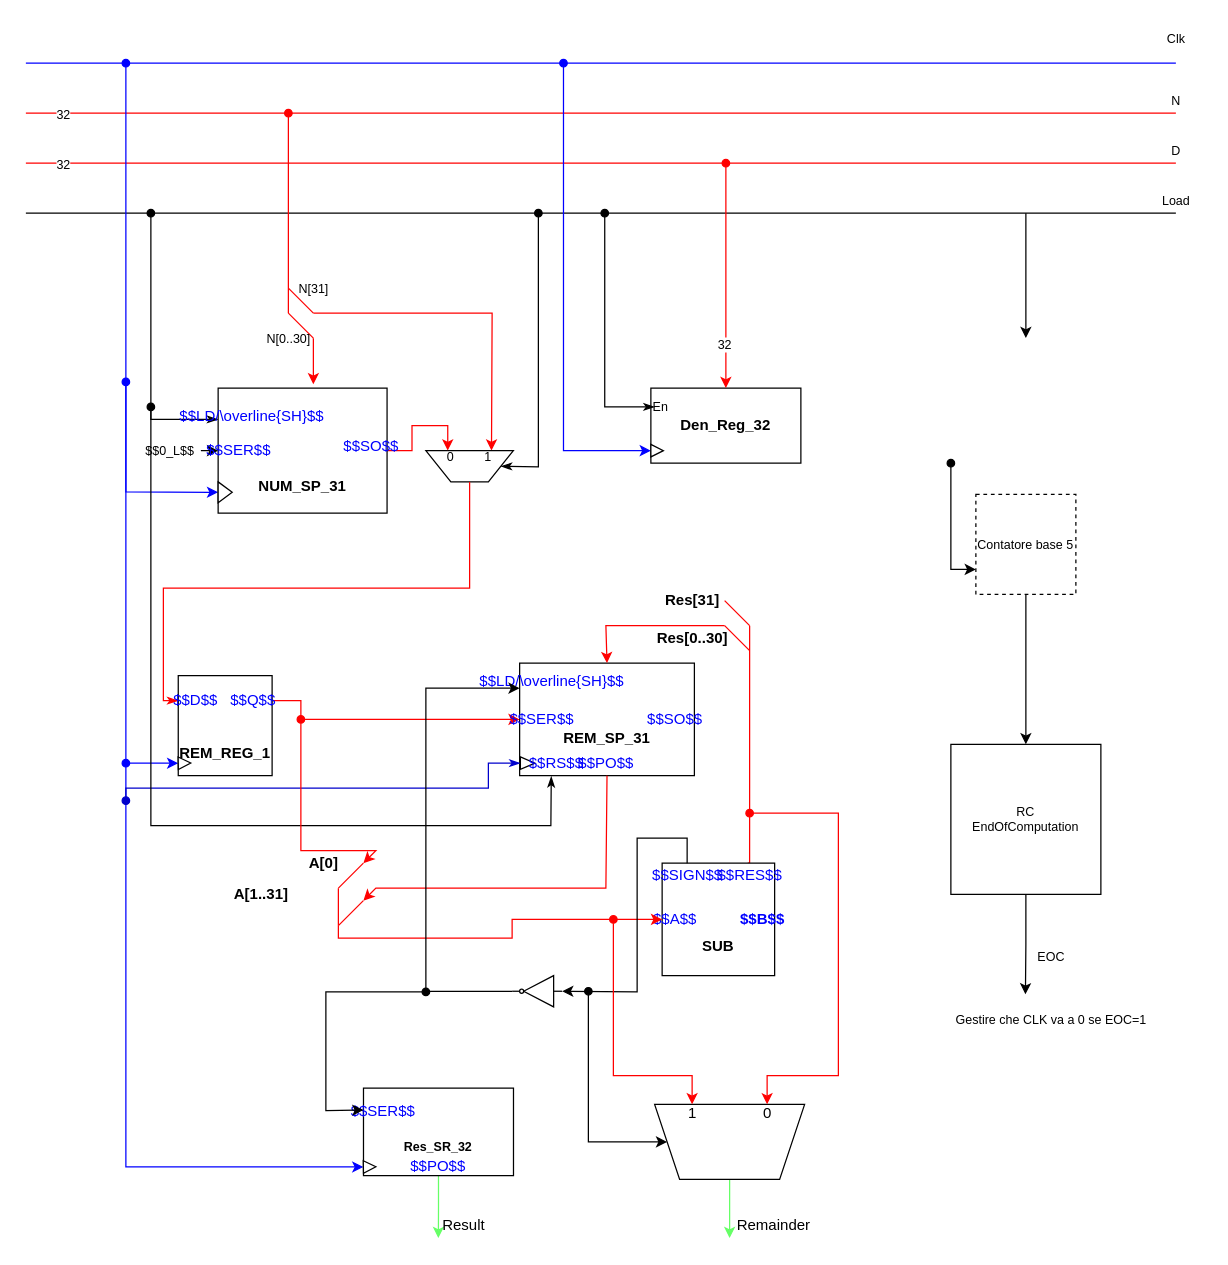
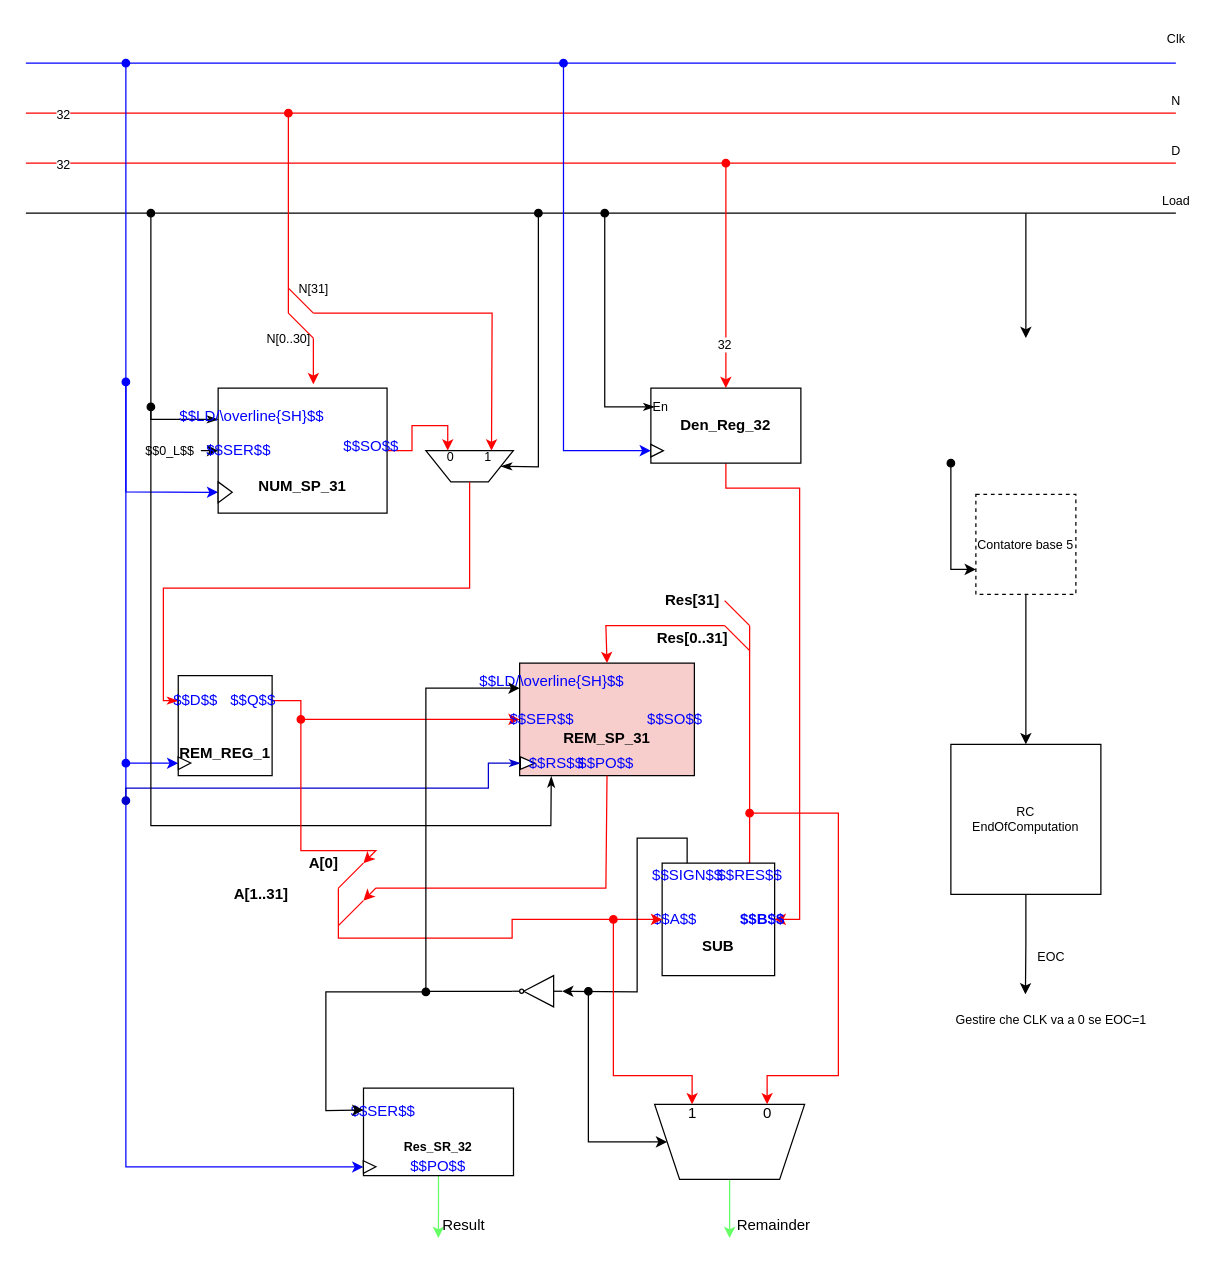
node "Res[0..30]": label "Res[0..30]" -> "Res[0..31]"
edge "Den_Reg_32" -> "SUB": added
node "REM_SP_31": fillcolor #ffffff -> #f8cecc
